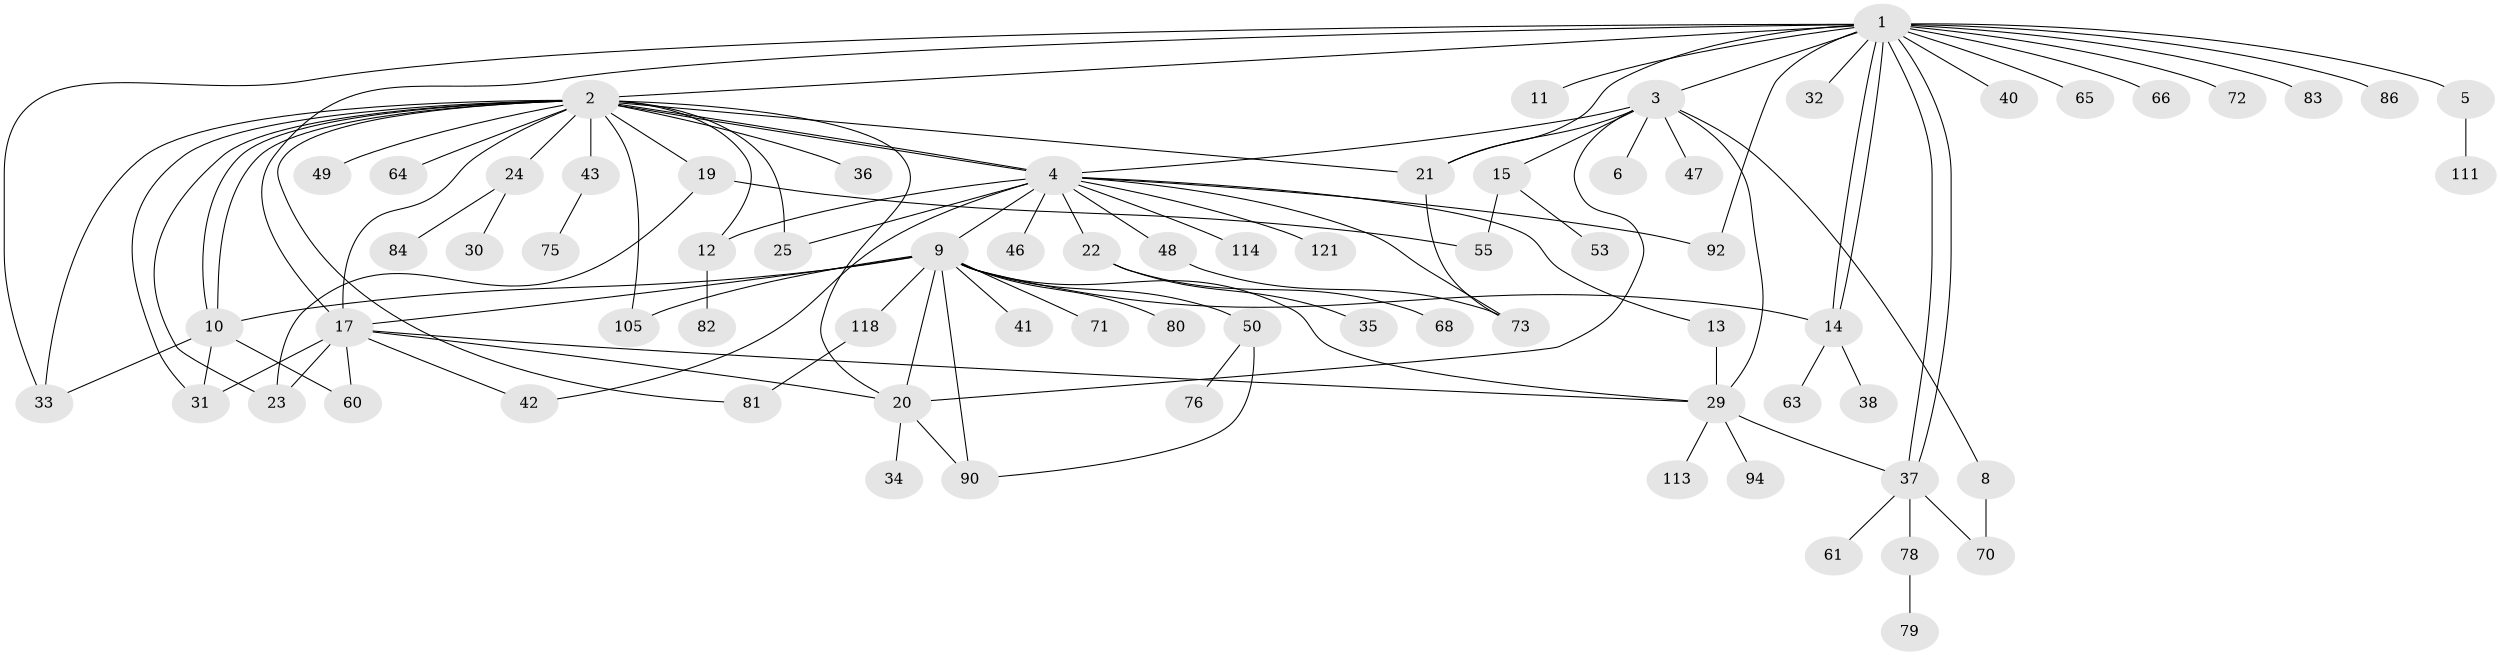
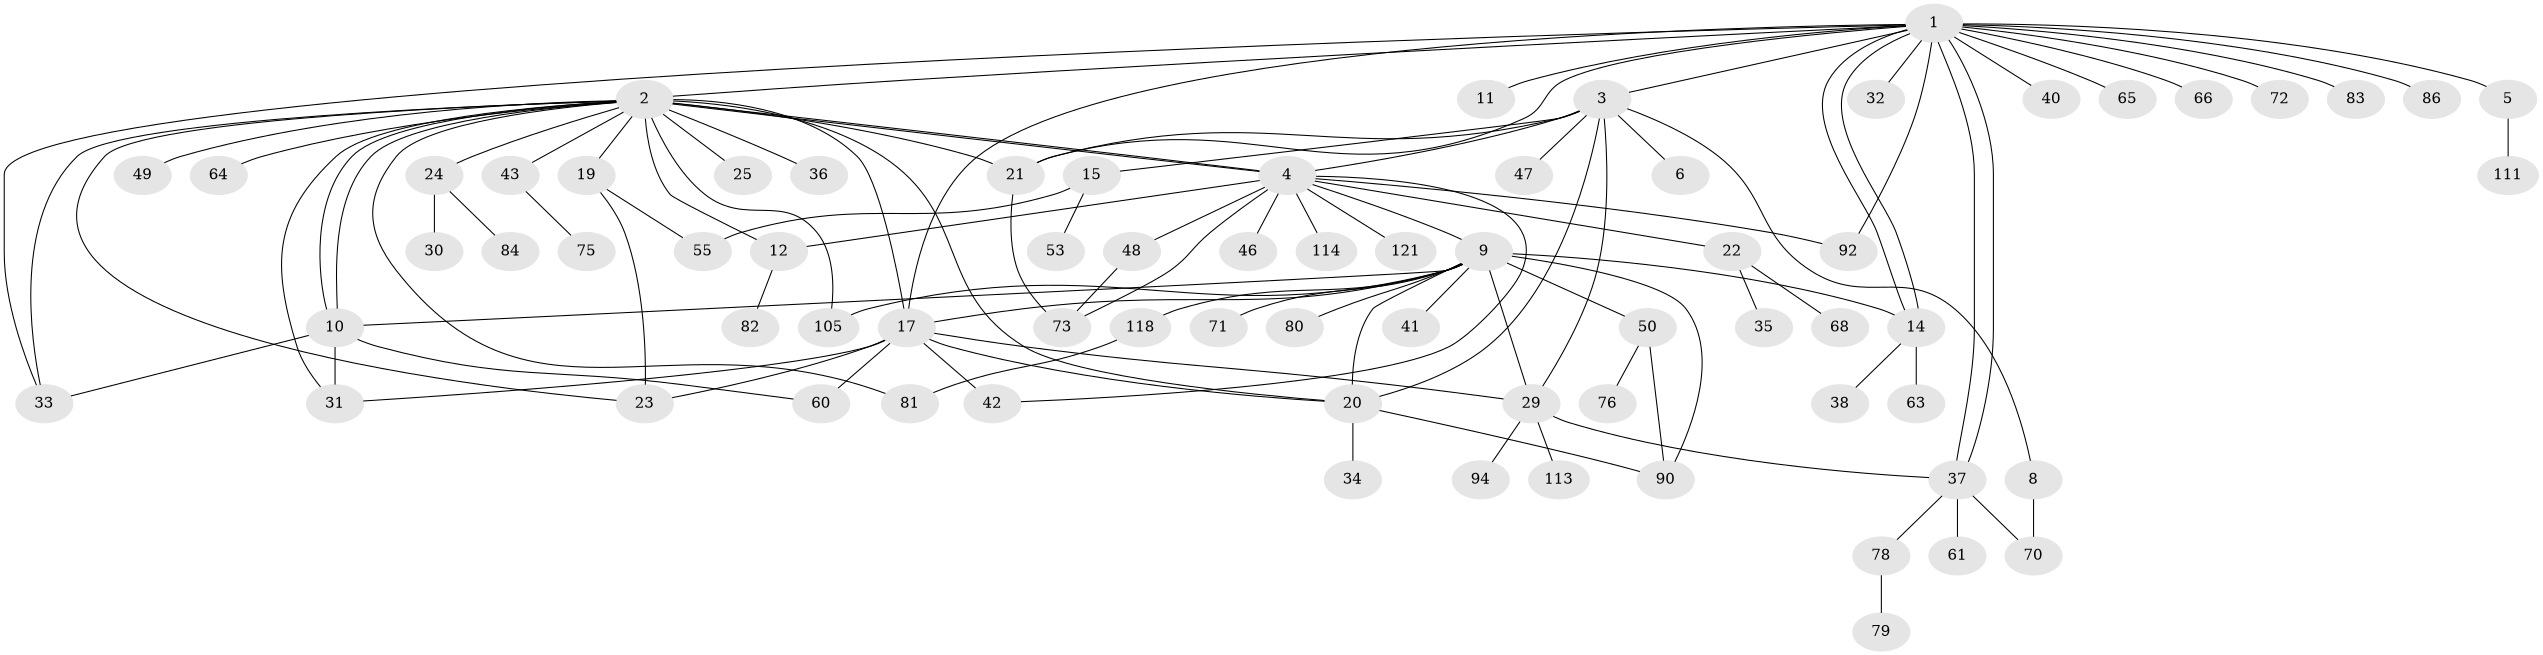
edge "4" -- "25": removed
node "13": removed
